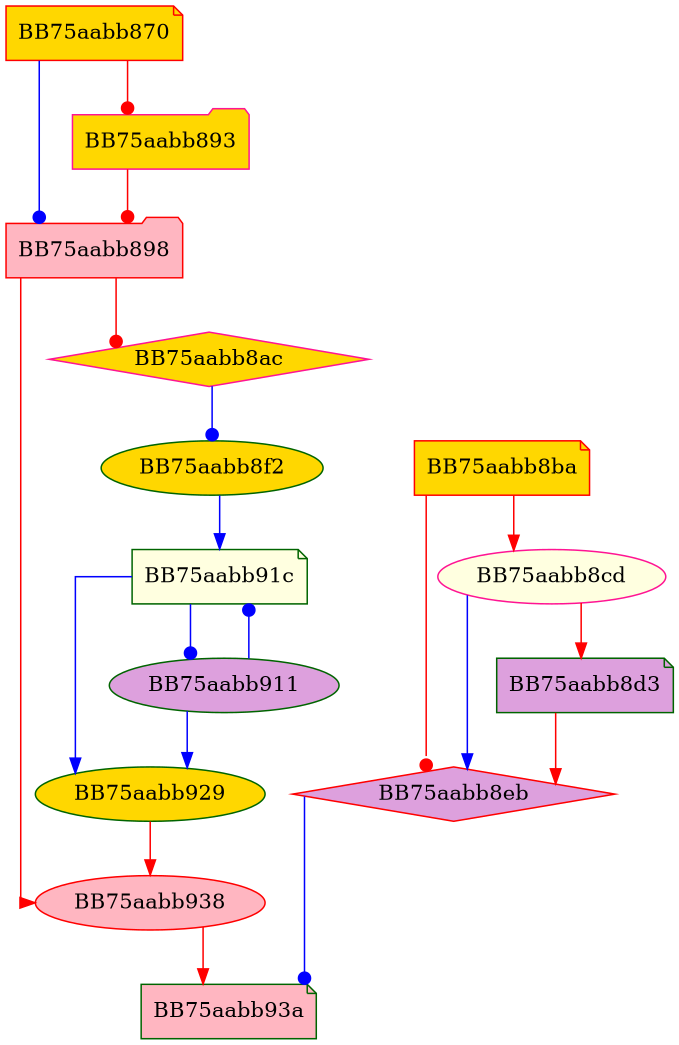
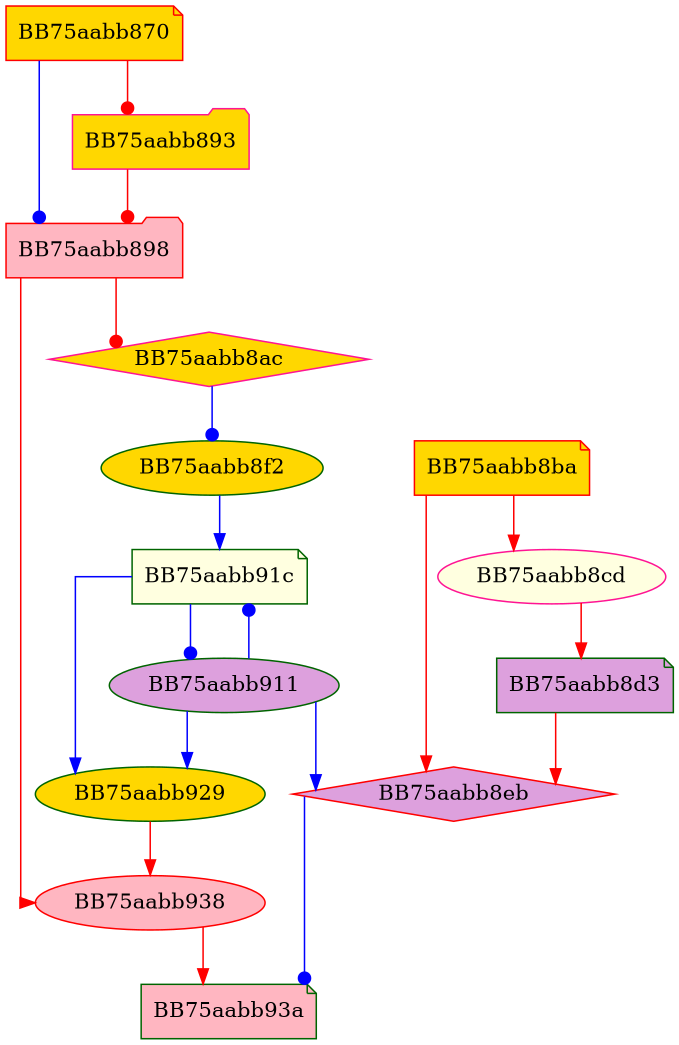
edge "BB75aabb8ba" -> "BB75aabb8eb": arrowhead dot -> normal
edge "BB75aabb8cd" -> "BB75aabb8eb": now "BB75aabb911" -> "BB75aabb8eb"
